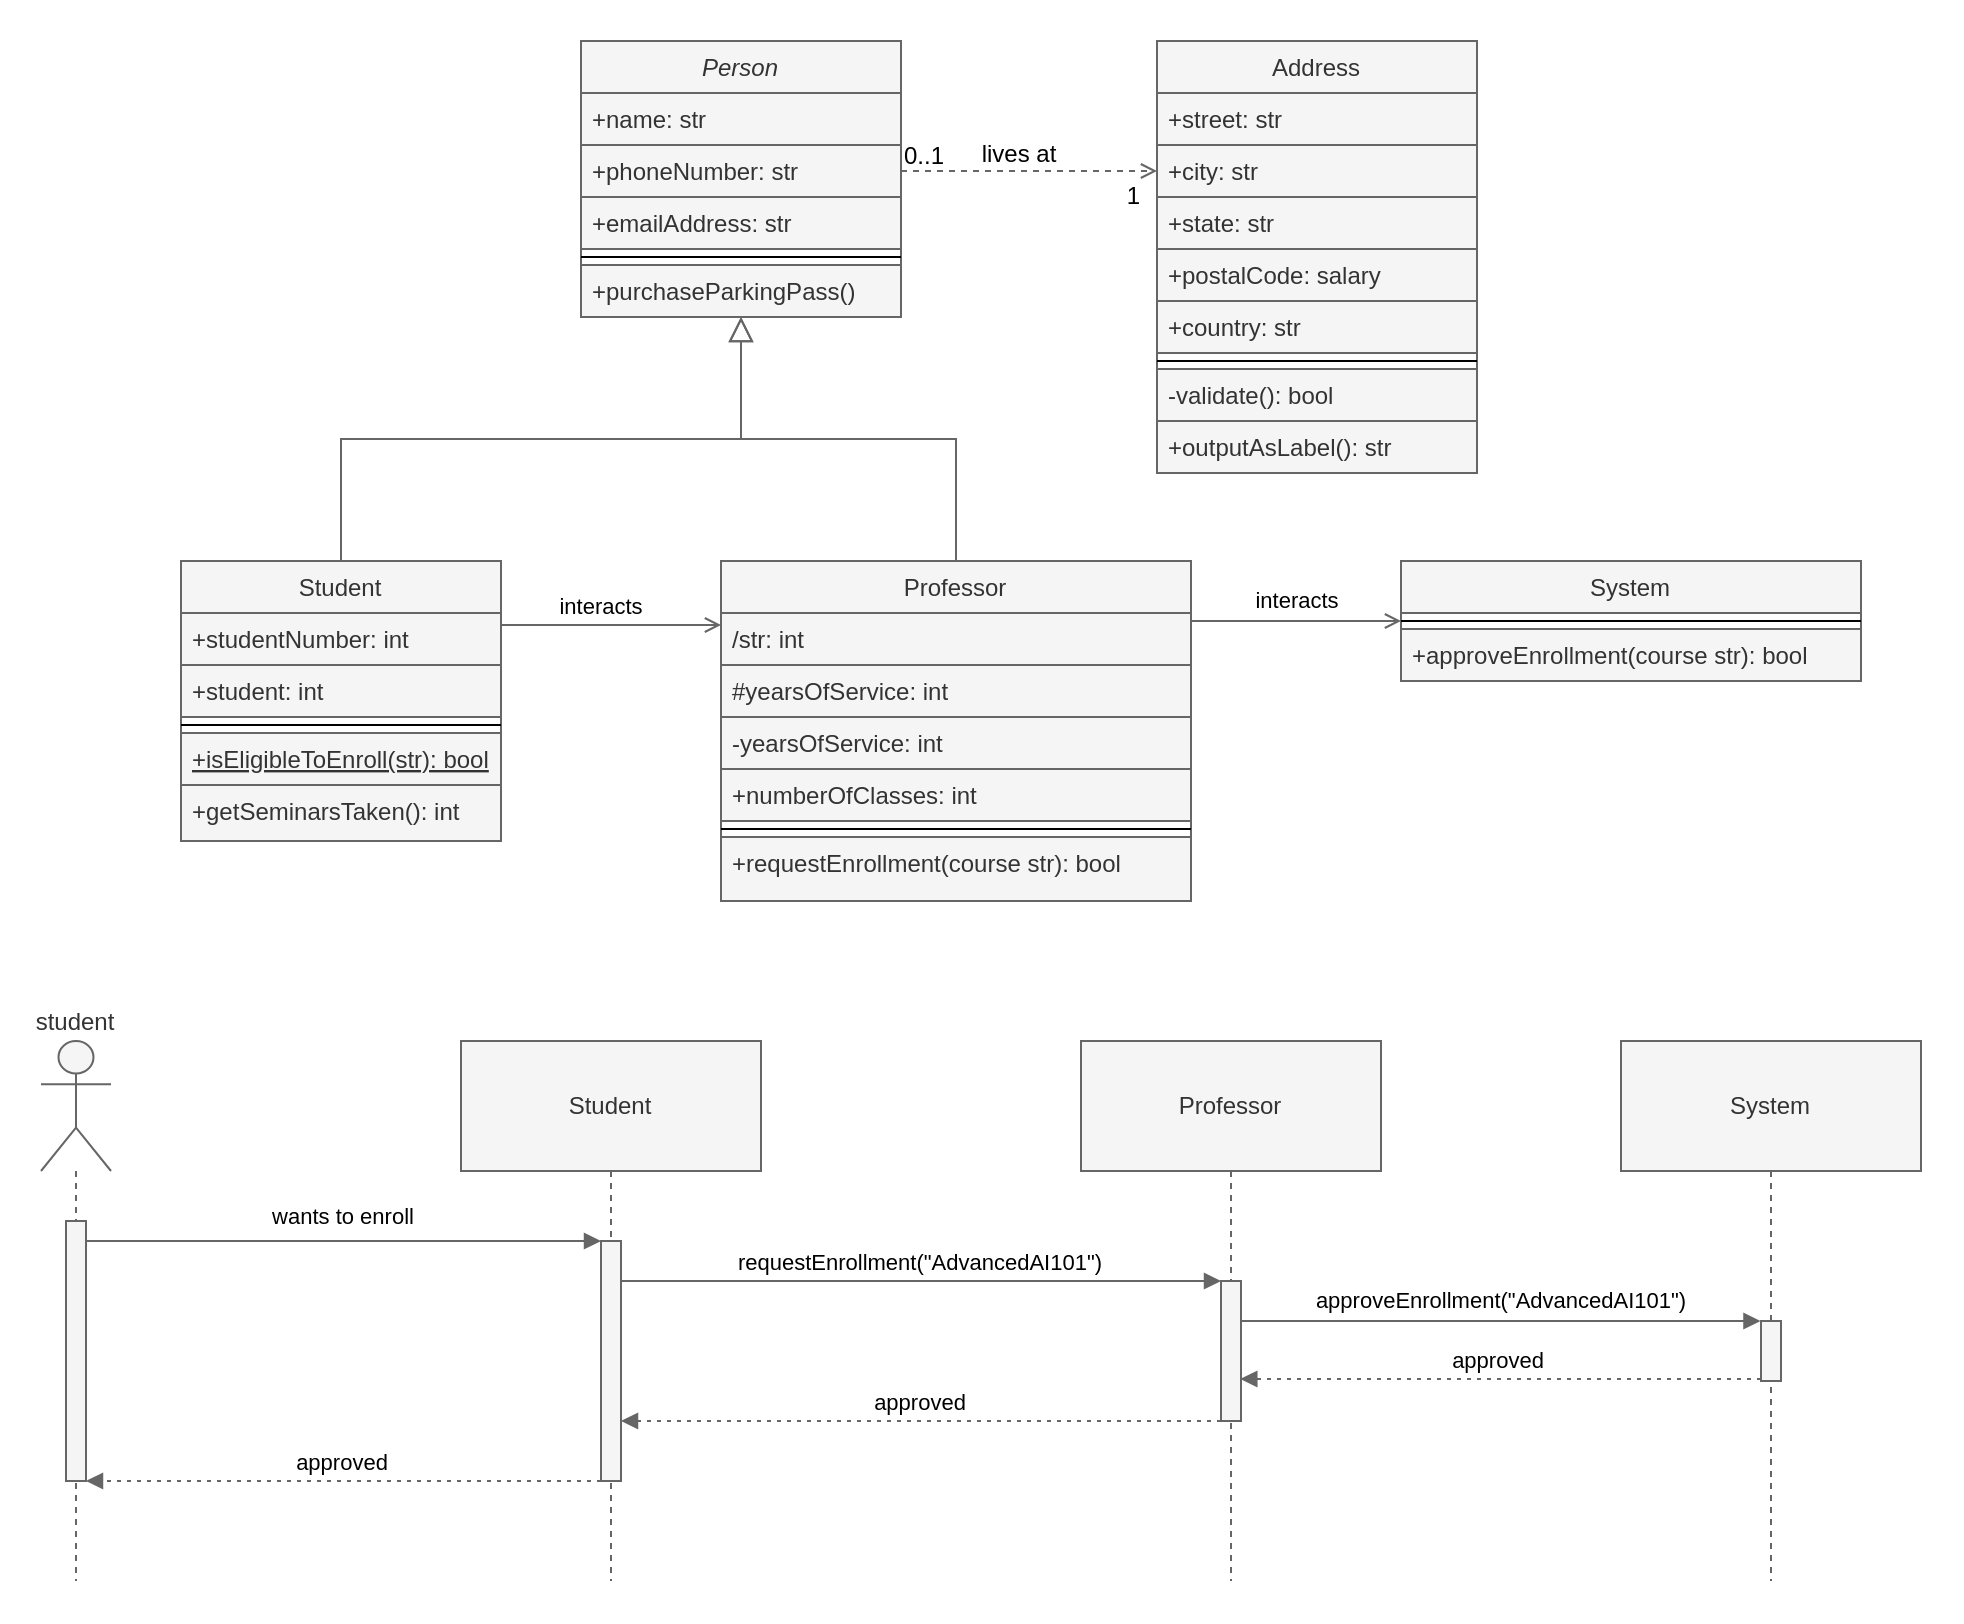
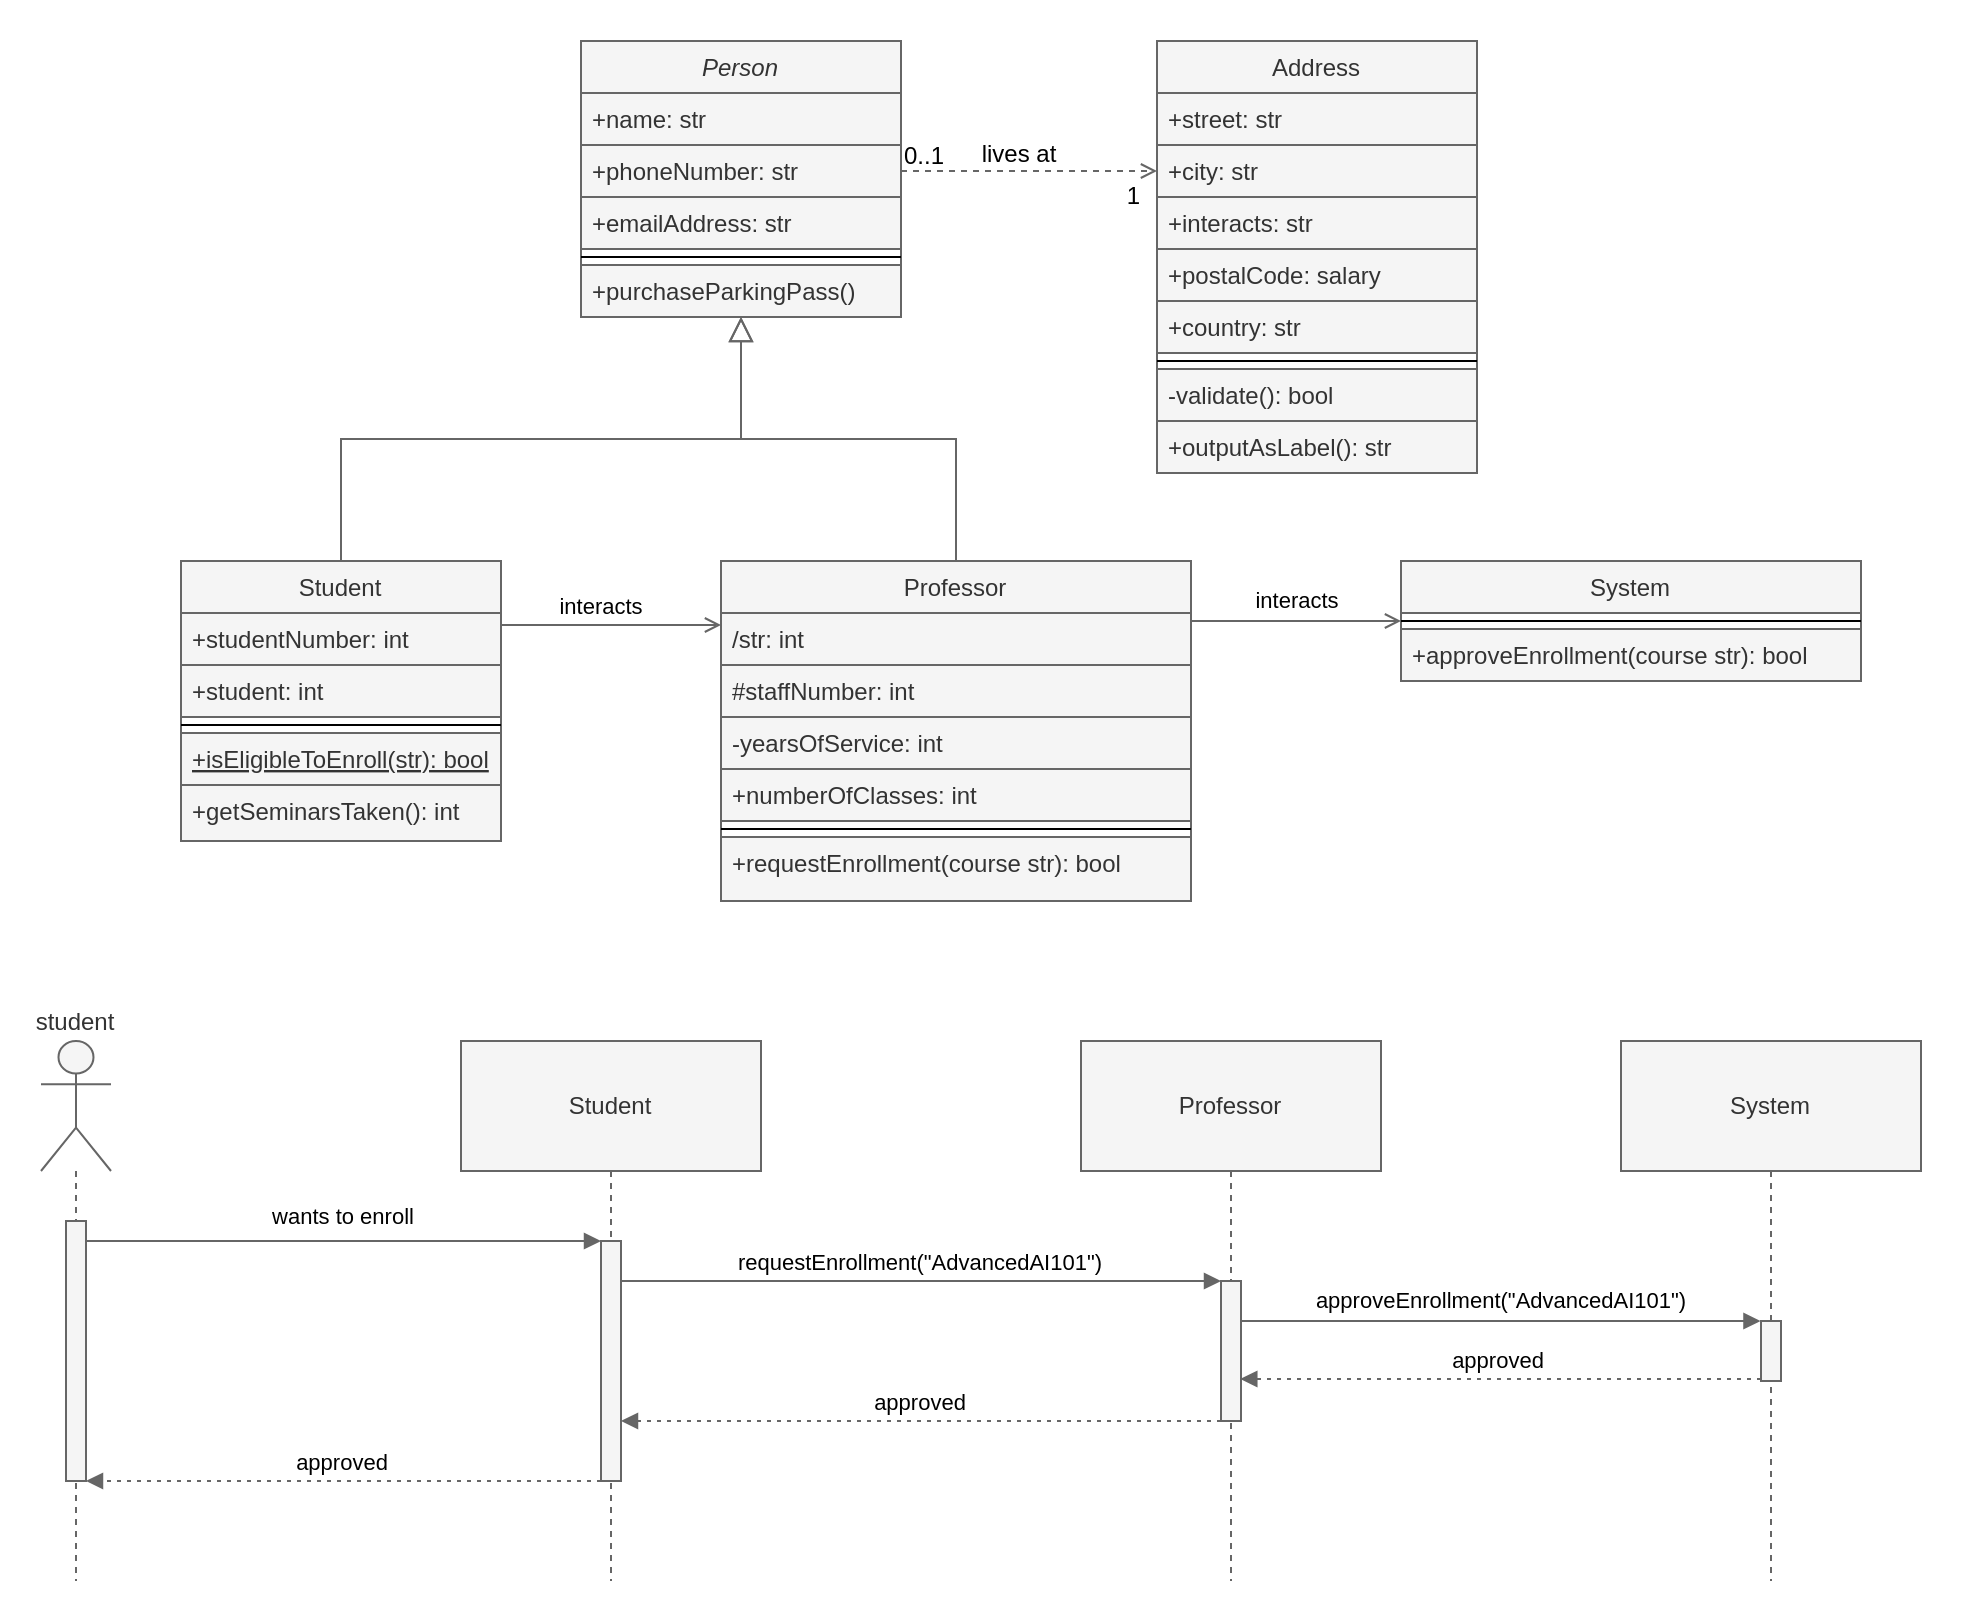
node "+state: str": label "+state: str" -> "+interacts: str"
node "#yearsOfService: int": label "#yearsOfService: int" -> "#staffNumber: int"
